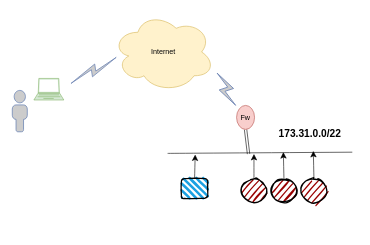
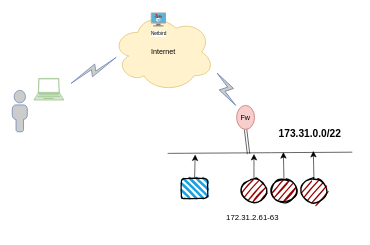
node "Netbird": added
node "172.31.2.61-63": added
